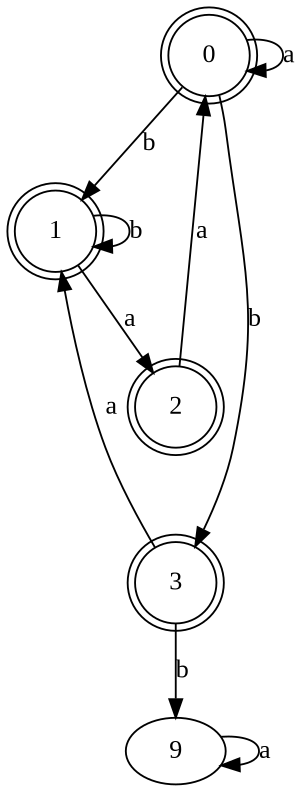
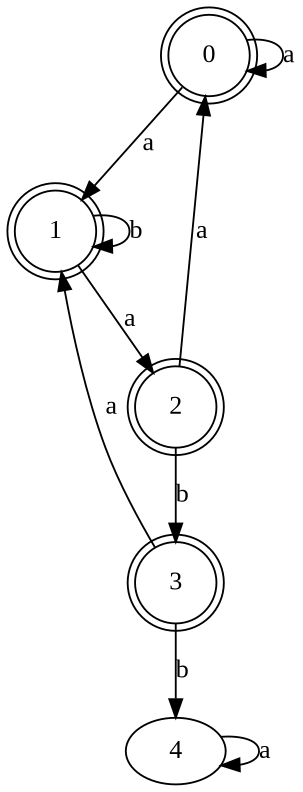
edge "0" -> "1": label "b" -> "a"
edge "0" -> "3": now "2" -> "3"
node "9": label "9" -> "4"
